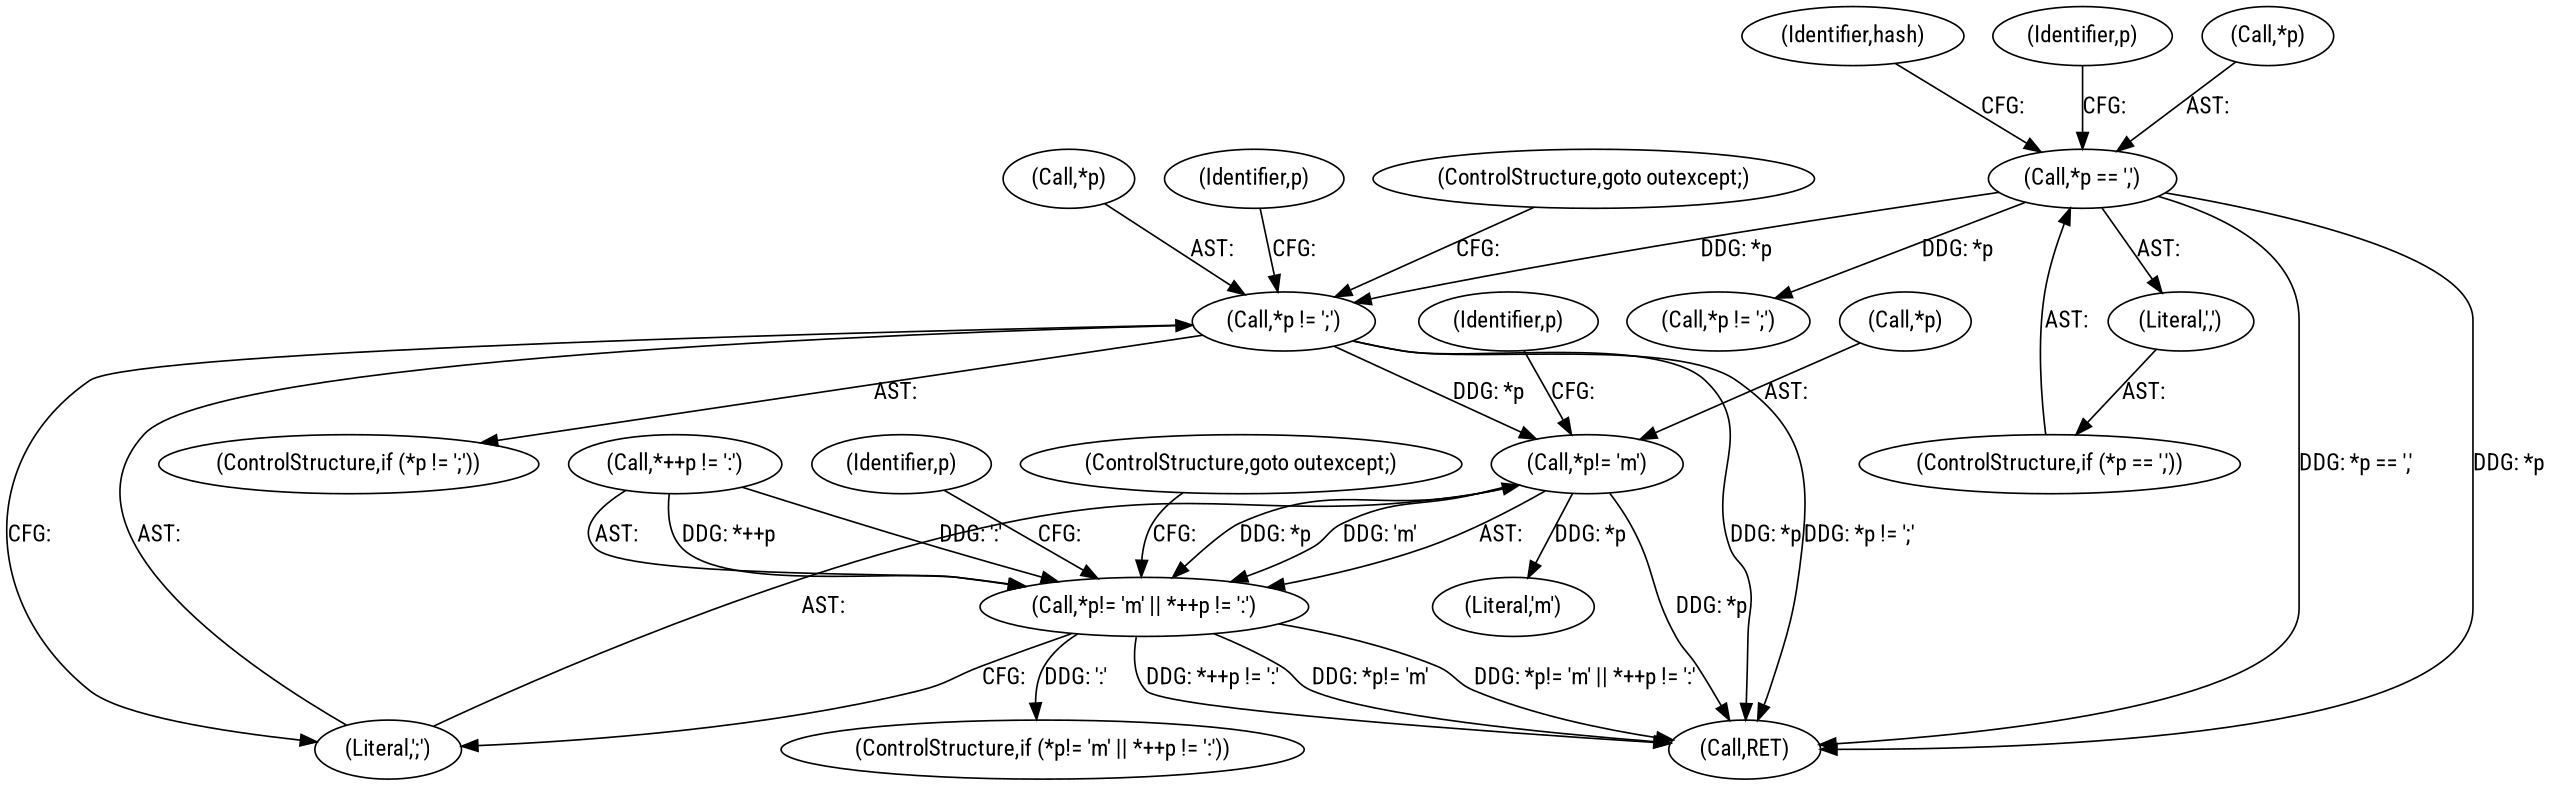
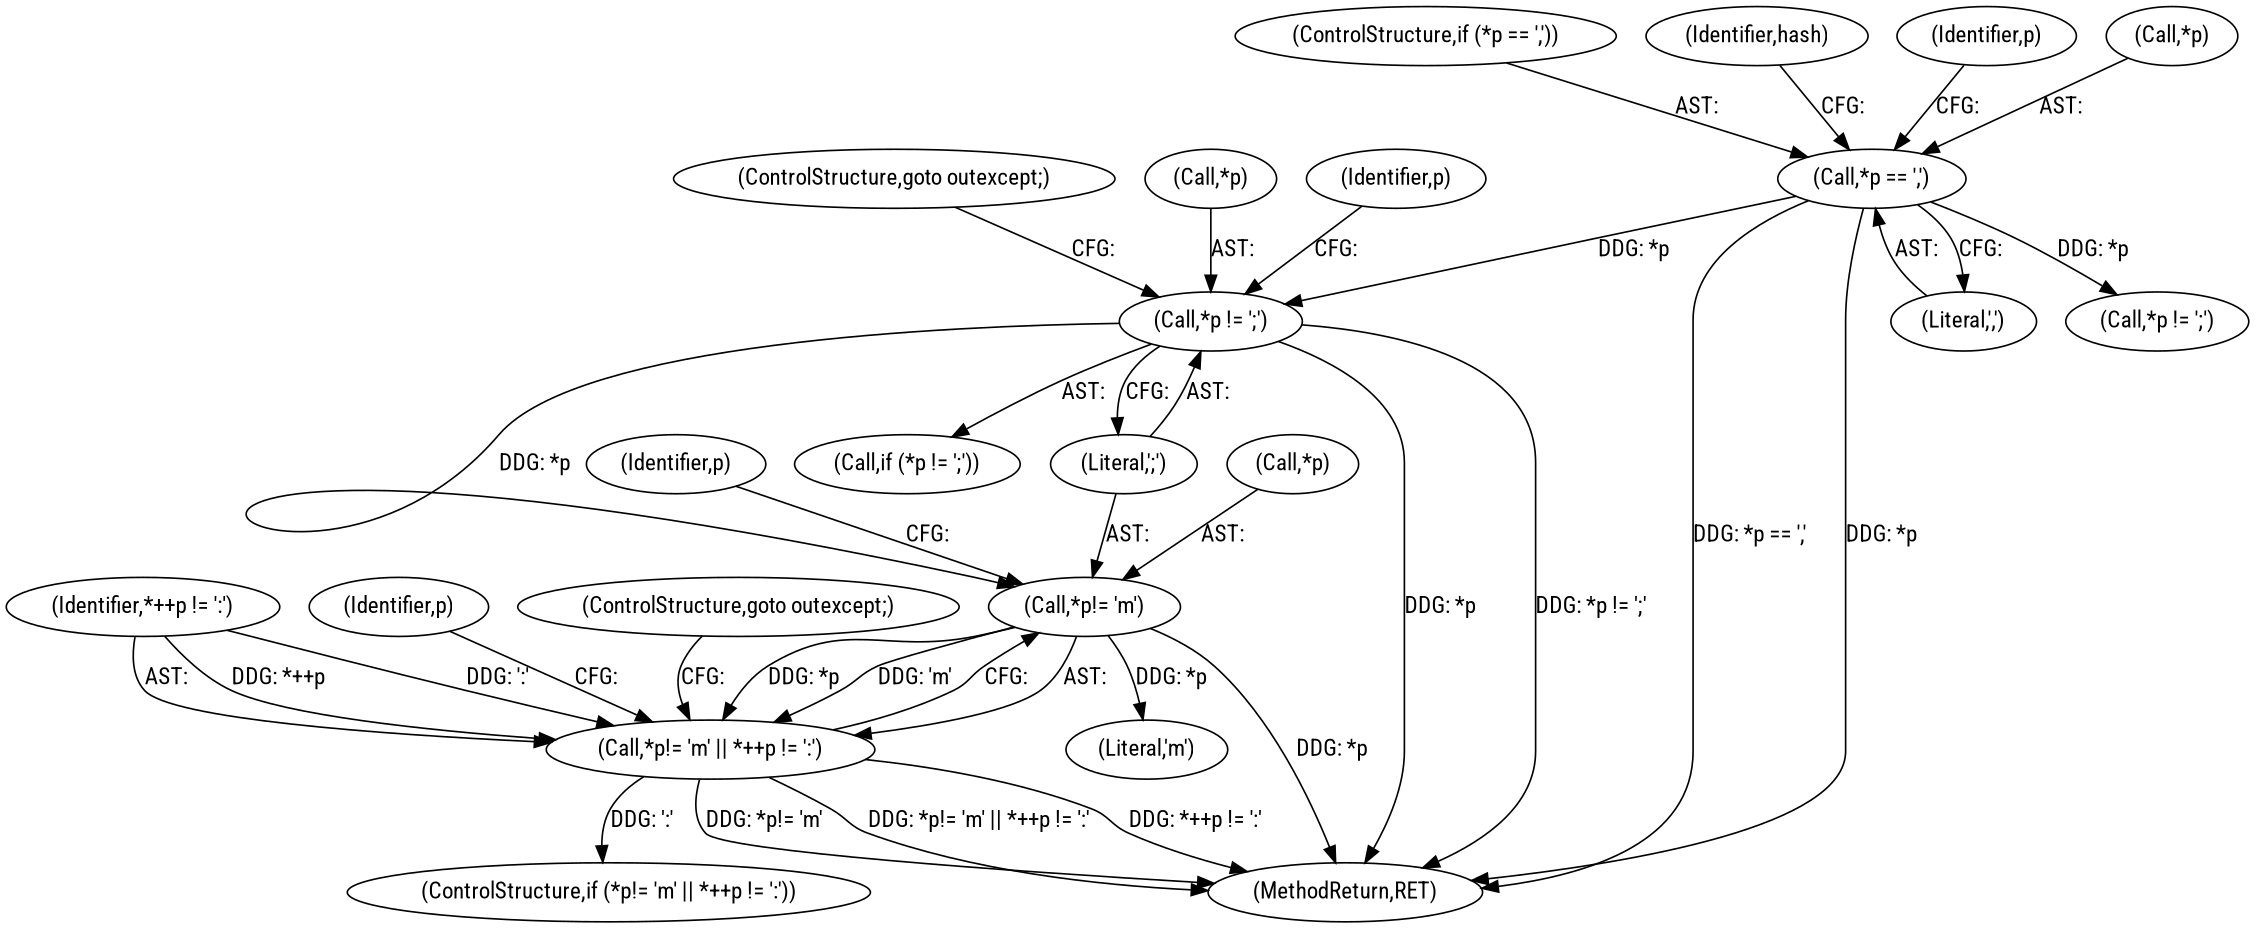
edge "(Call,*p == ',')" -> "(Literal,',')": label "AST: " -> "CFG: "
edge "(Literal,',')" -> "(ControlStructure,if (*p == ','))": now "(Literal,',')" -> "(Call,*p == ',')"
node "(ControlStructure,if (*p != ';'))": label "(ControlStructure,if (*p != ';'))" -> "(Call,if (*p != ';'))"
node "(Call,*++p != ':')": label "(Call,*++p != ':')" -> "(Identifier,*++p != ':')"
edge "(Call,*p!= 'm' || *++p != ':')" -> "(Literal,';')": now "(Call,*p!= 'm' || *++p != ':')" -> "(Call,*p!= 'm')"
node "(Call,RET)": label "(Call,RET)" -> "(MethodReturn,RET)"
